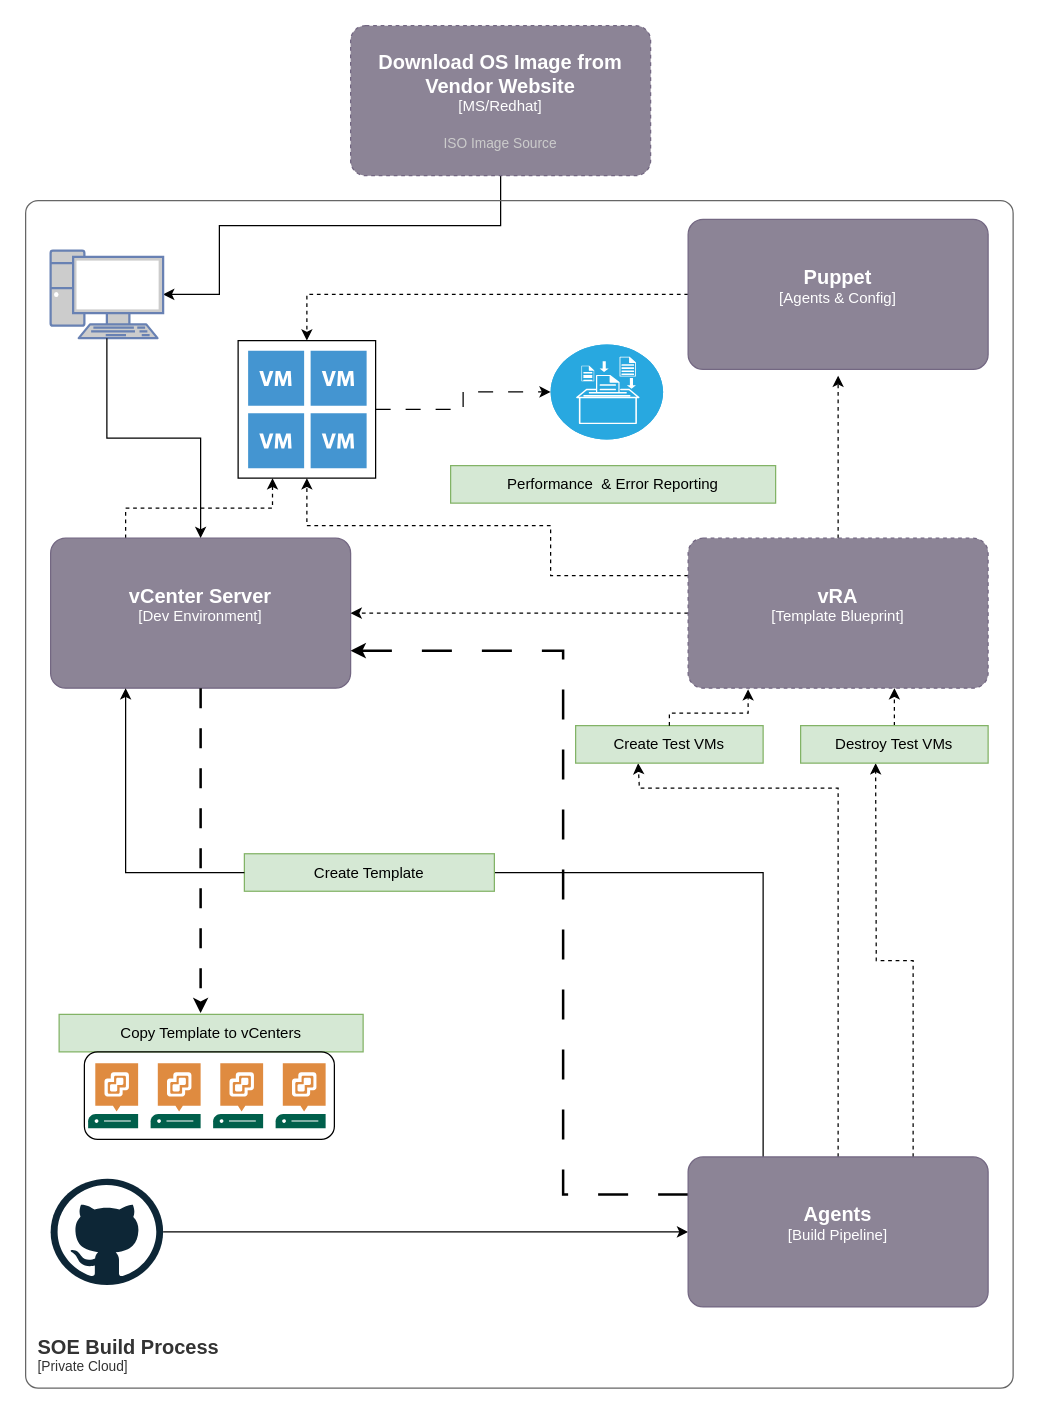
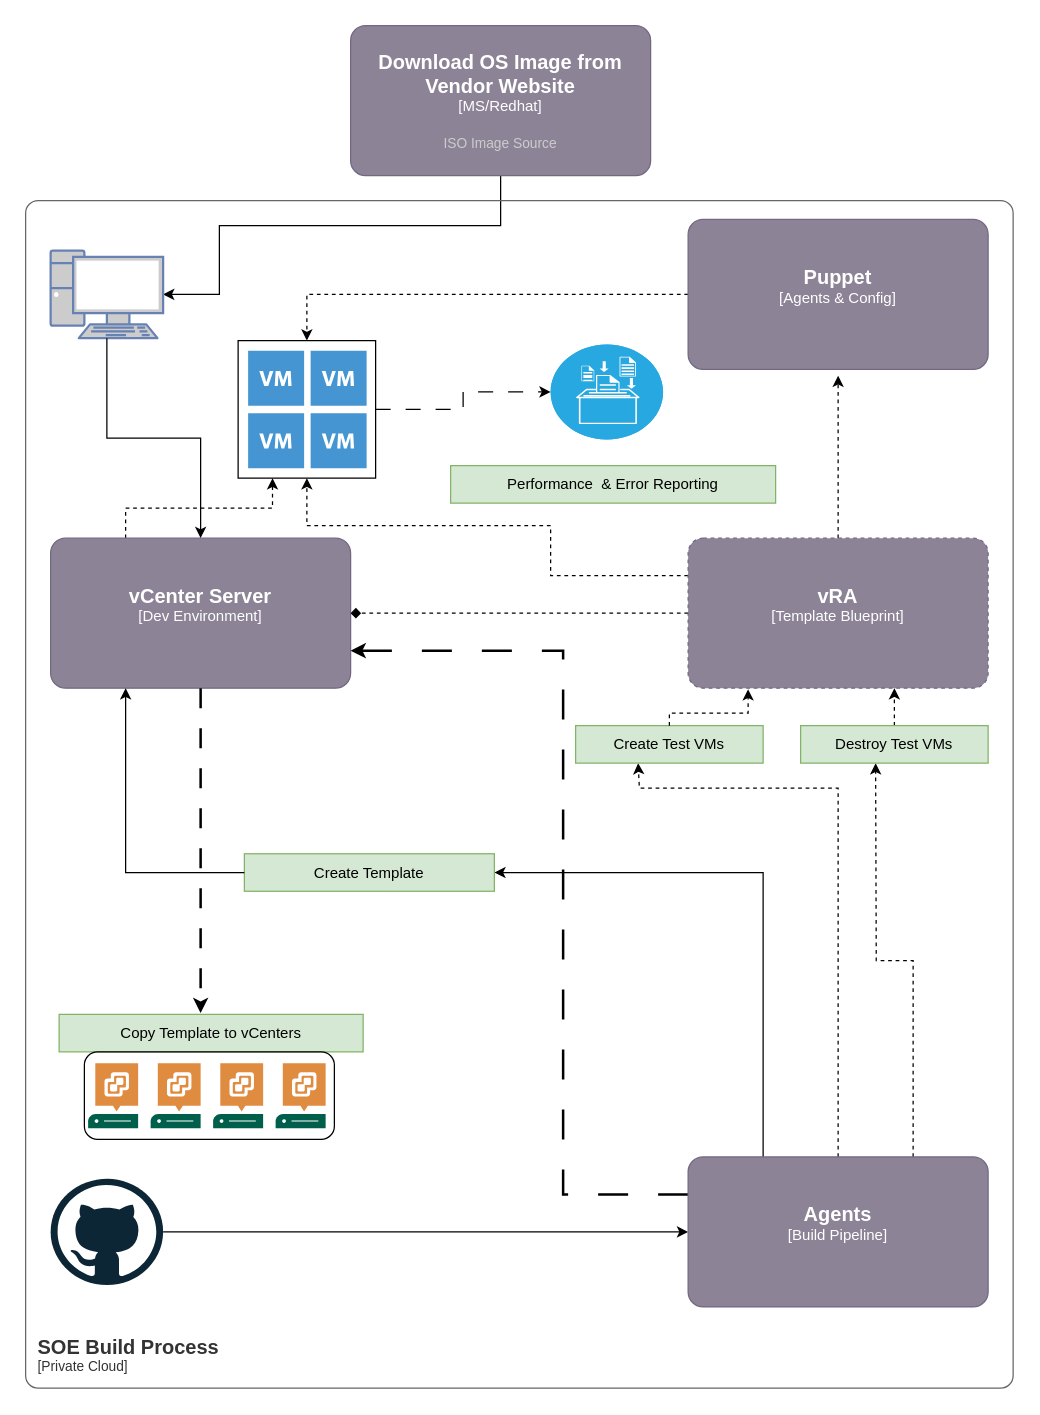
node "Download OS Image from Vendor Website [MS/Redhat] ISO Image Source": style dashed -> solid
edge "vRA [Template Blueprint]" -> "vCenter Server [Dev Environment]": arrowhead classic -> diamond
edge "Create Template" -- "Agents [Build Pipeline]": arrowhead none -> classic
